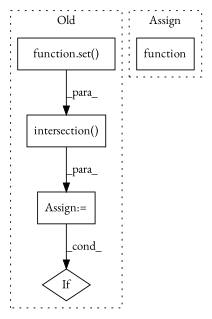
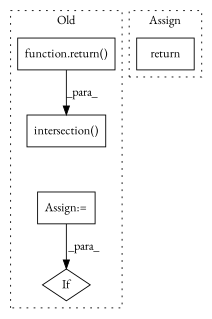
node "function.set()": label "function.set()" -> "function.return()"
node "function": label "function" -> "return"
edge "intersection()" -> "Assign:=": removed, label "_para_"
edge "Assign:=" -> "If": label "_cond_" -> "_para_"
